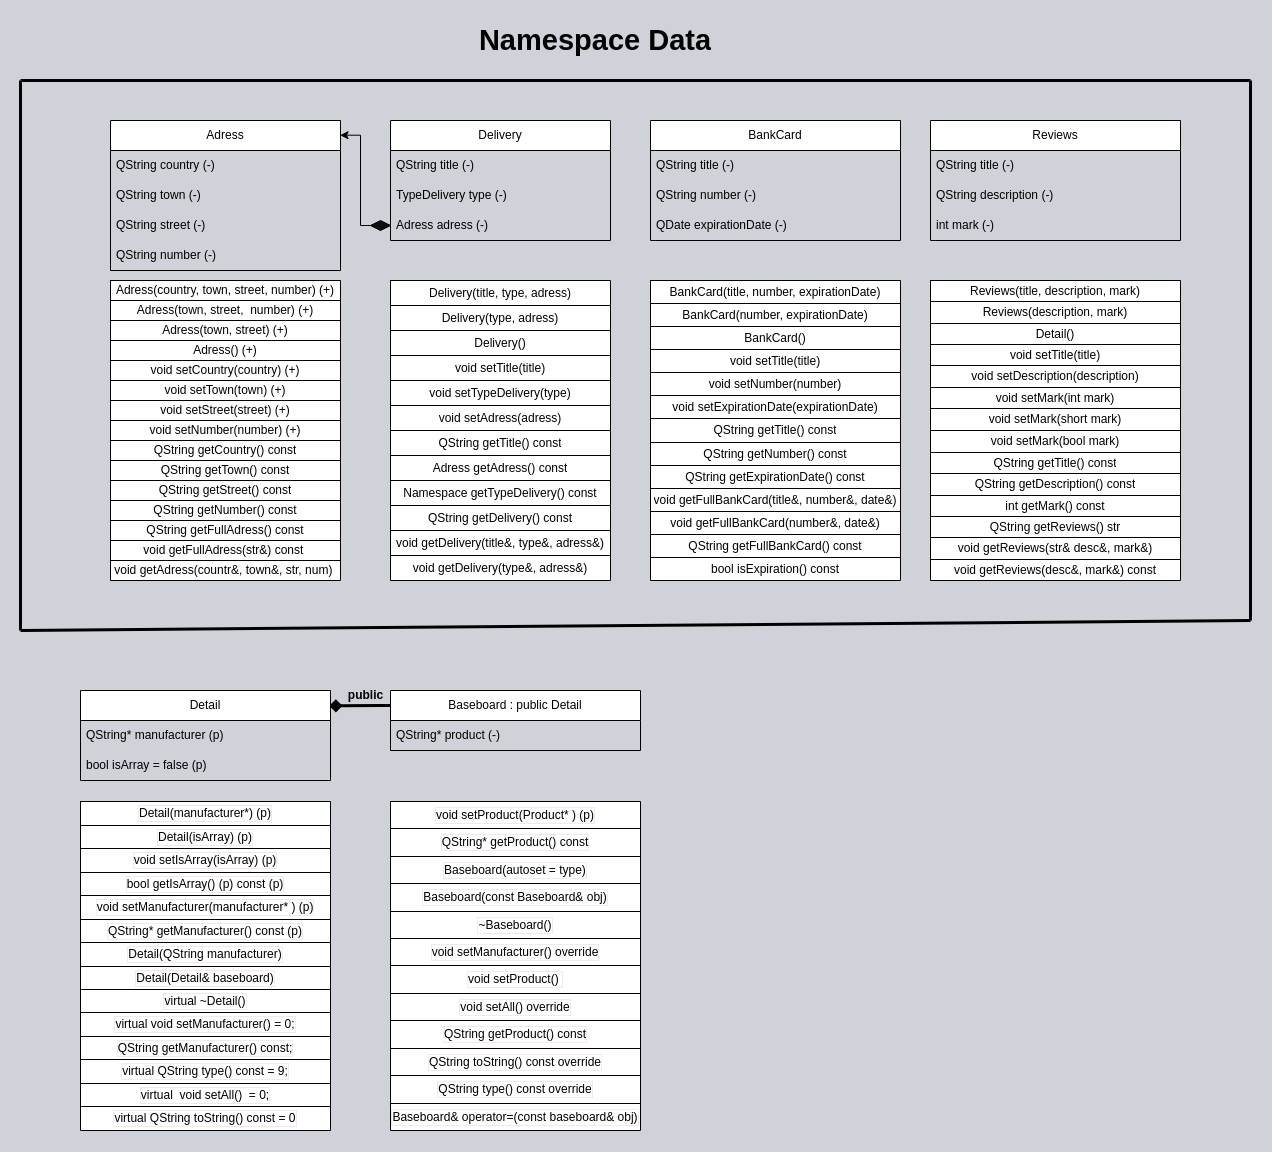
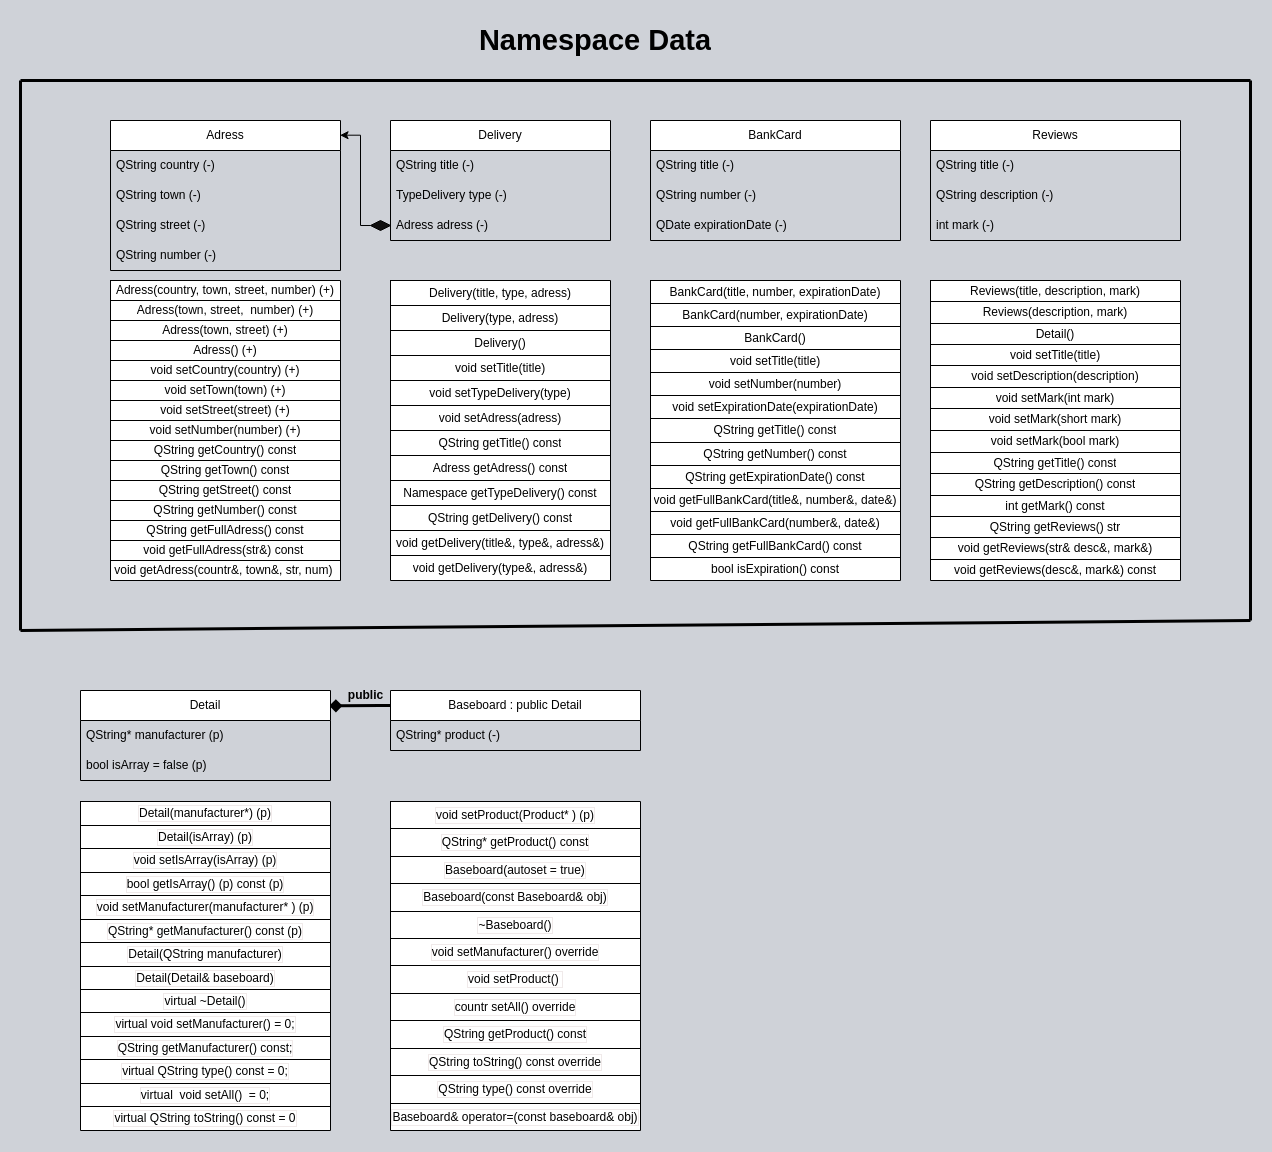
node "Baseboard(autoset = type)": label "Baseboard(autoset = type)" -> "Baseboard(autoset = true)"
node "void setAll() override": label "void setAll() override" -> "countr setAll() override"
node "virtual QString type() const = 9;": label "virtual QString type() const = 9;" -> "virtual QString type() const = 0;"
